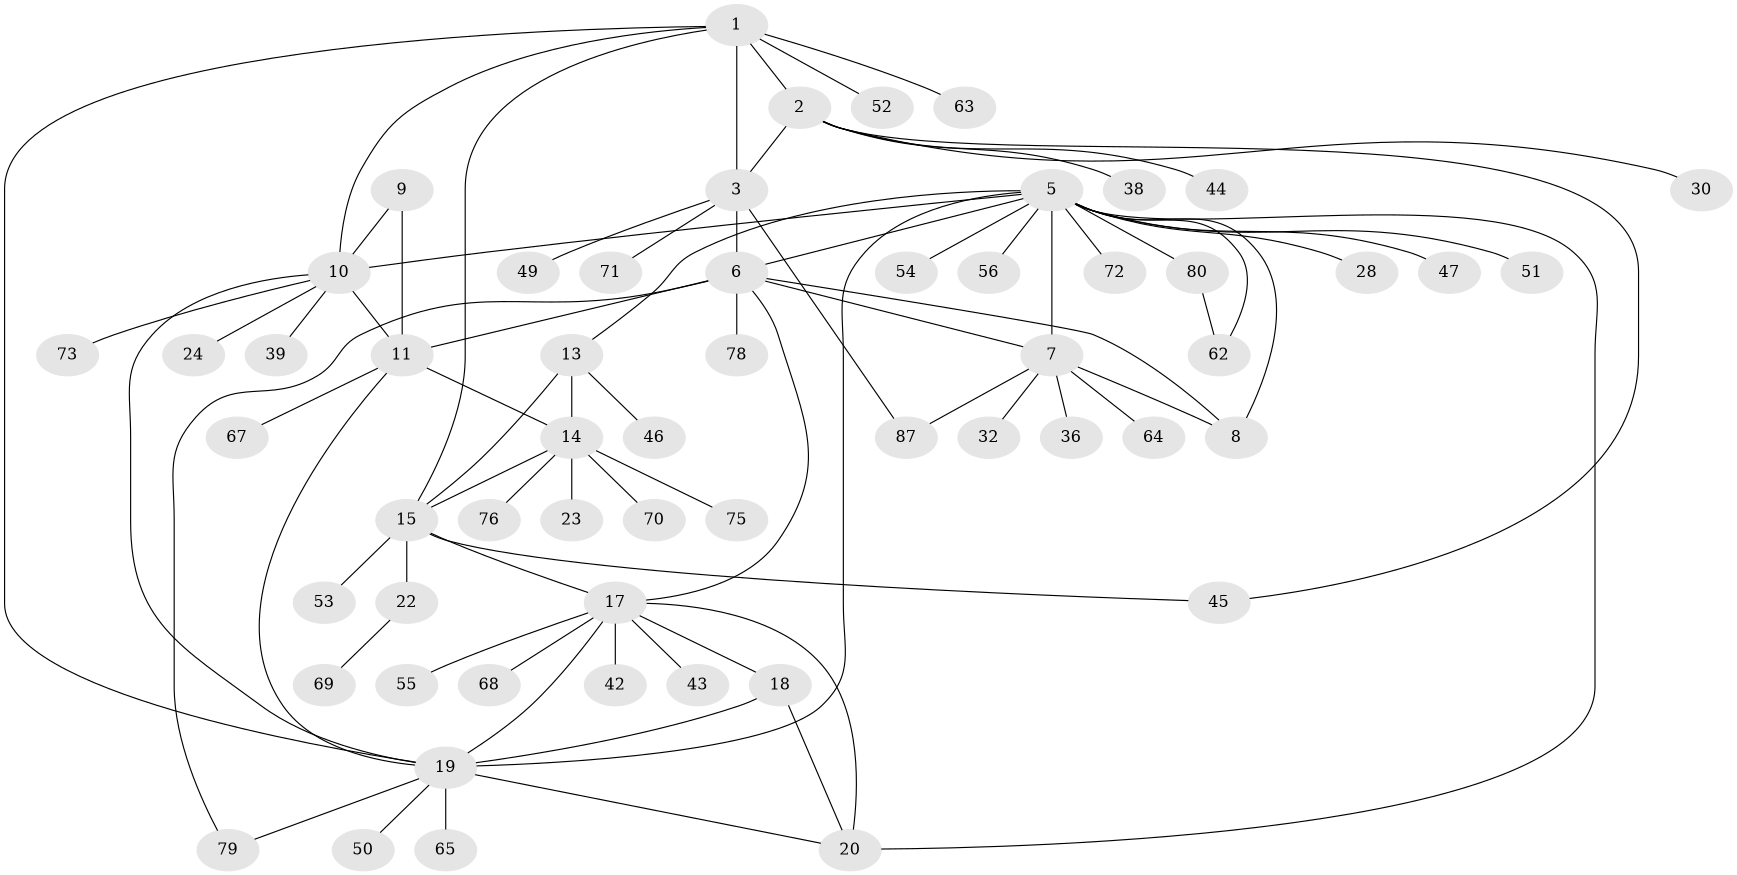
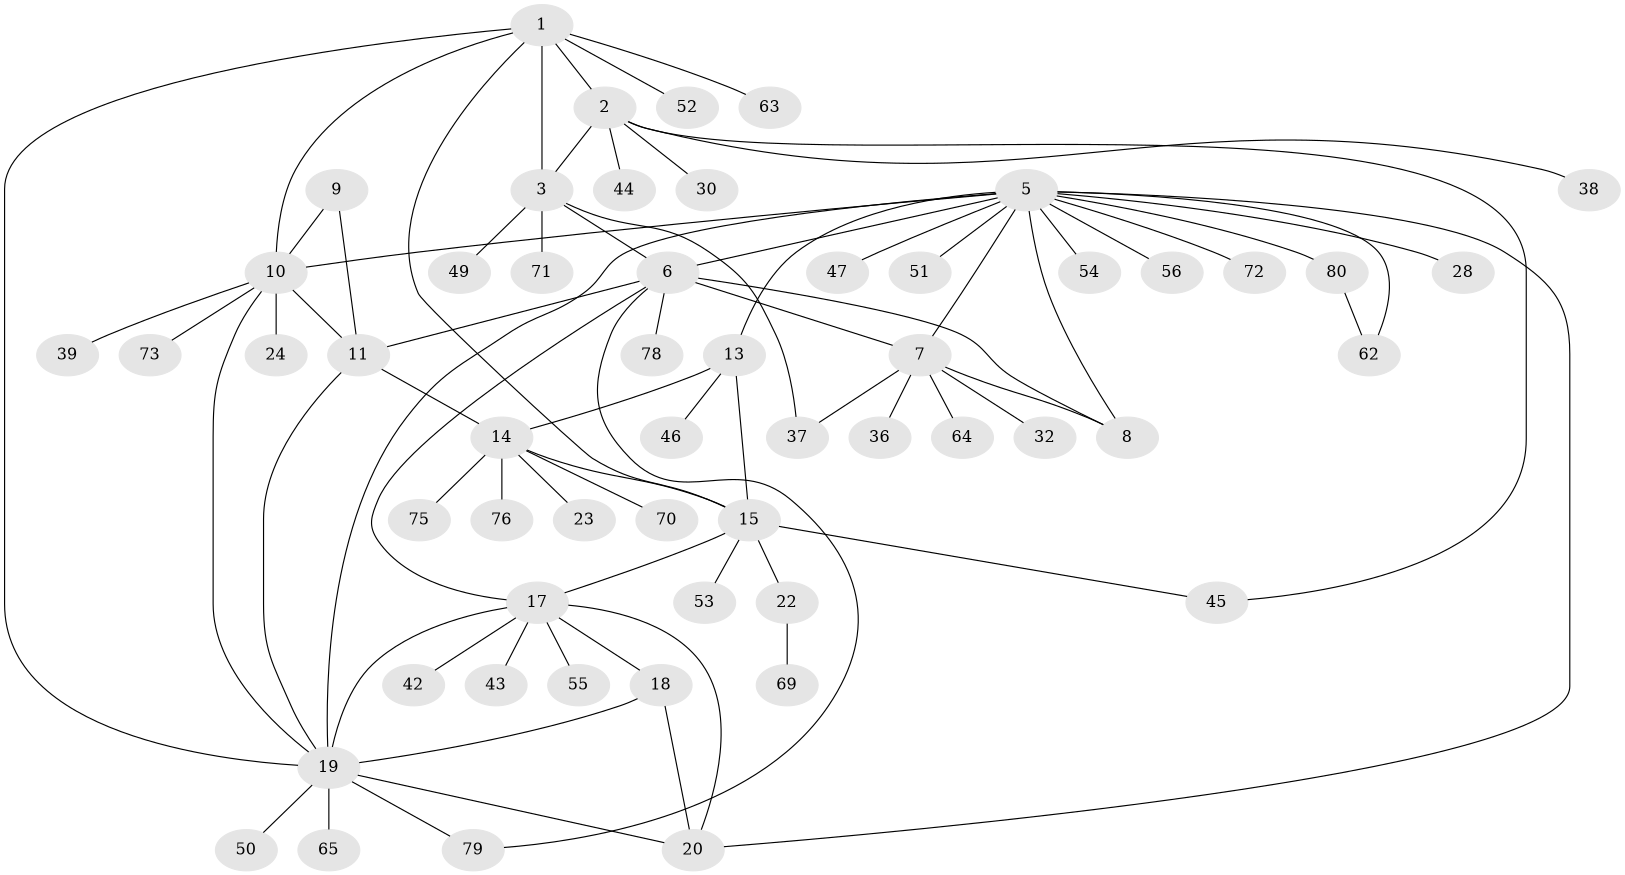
node "67": removed
node "87": label "87" -> "37"
node "68": removed
